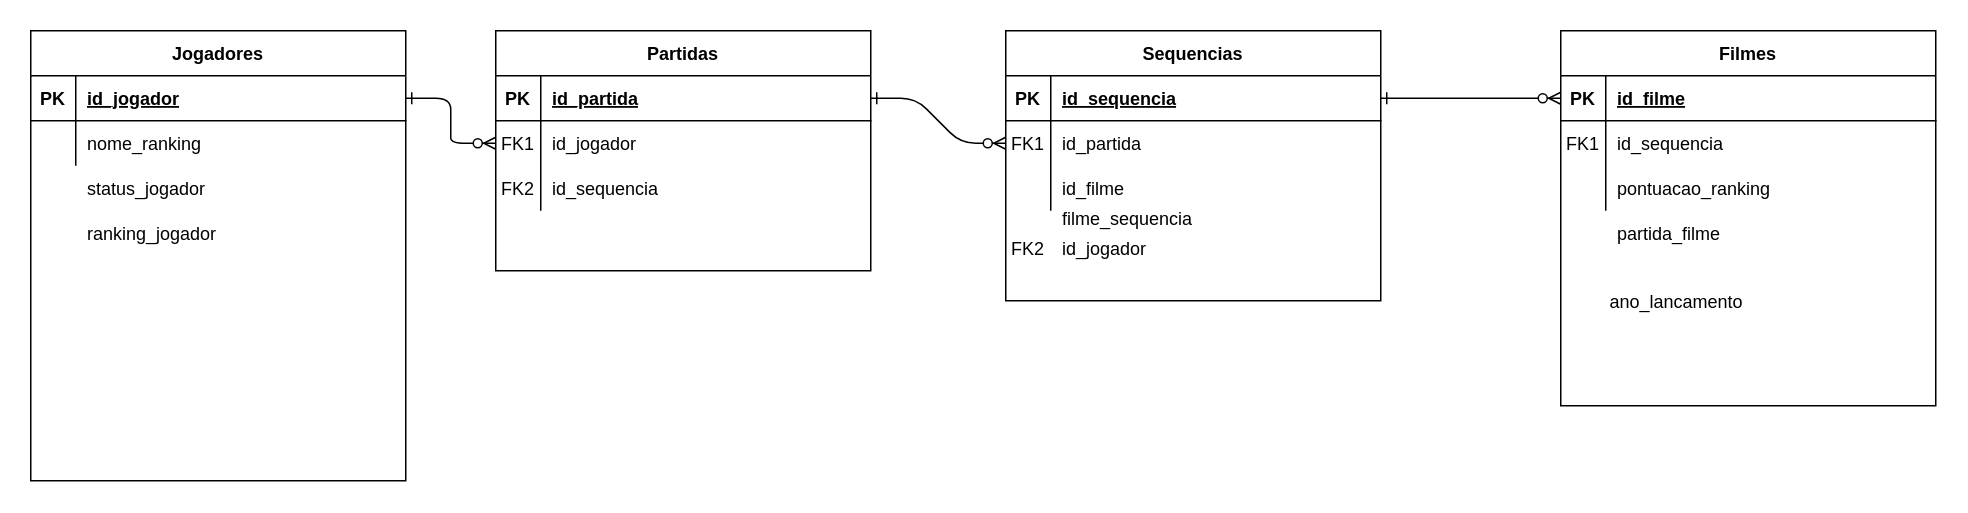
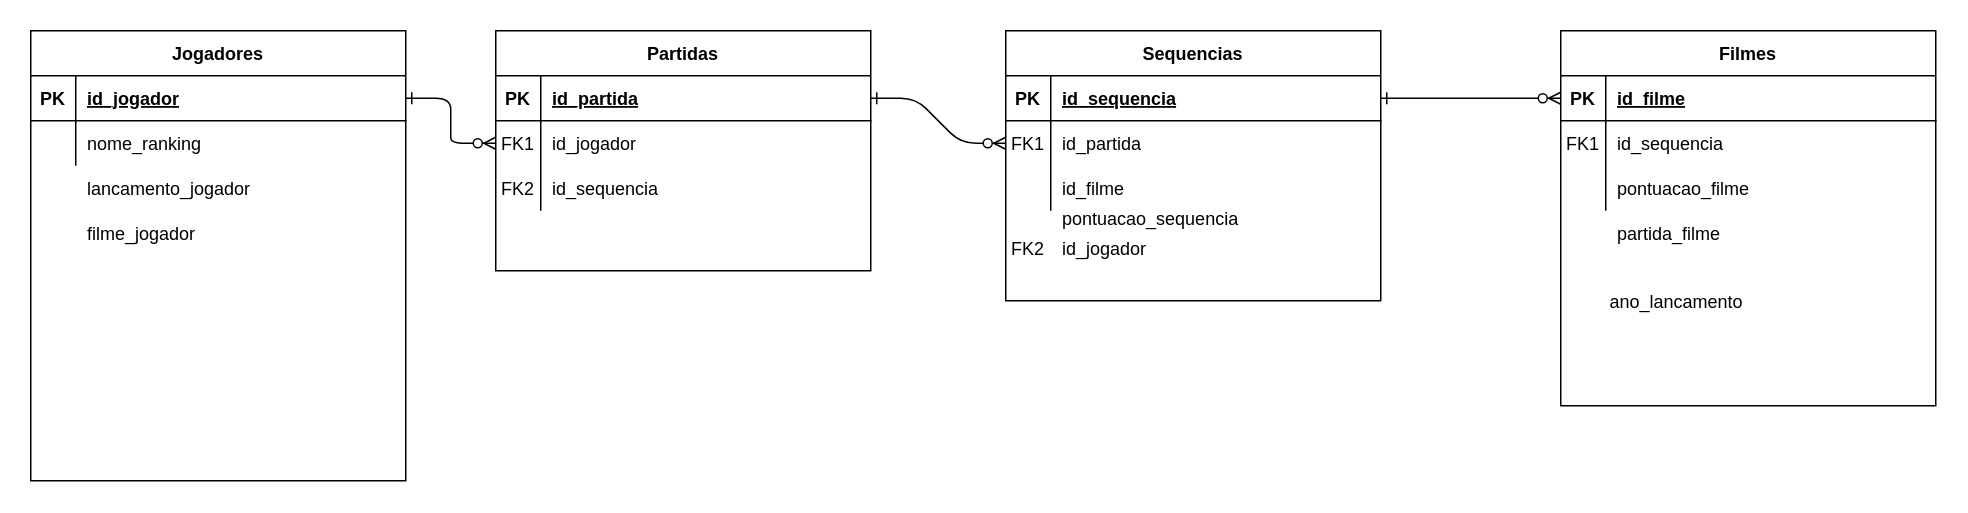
node "status_jogador": label "status_jogador" -> "lancamento_jogador"
node "pontuacao_ranking": label "pontuacao_ranking" -> "pontuacao_filme"
node "filme_sequencia": label "filme_sequencia" -> "pontuacao_sequencia"
node "ranking_jogador": label "ranking_jogador" -> "filme_jogador"
